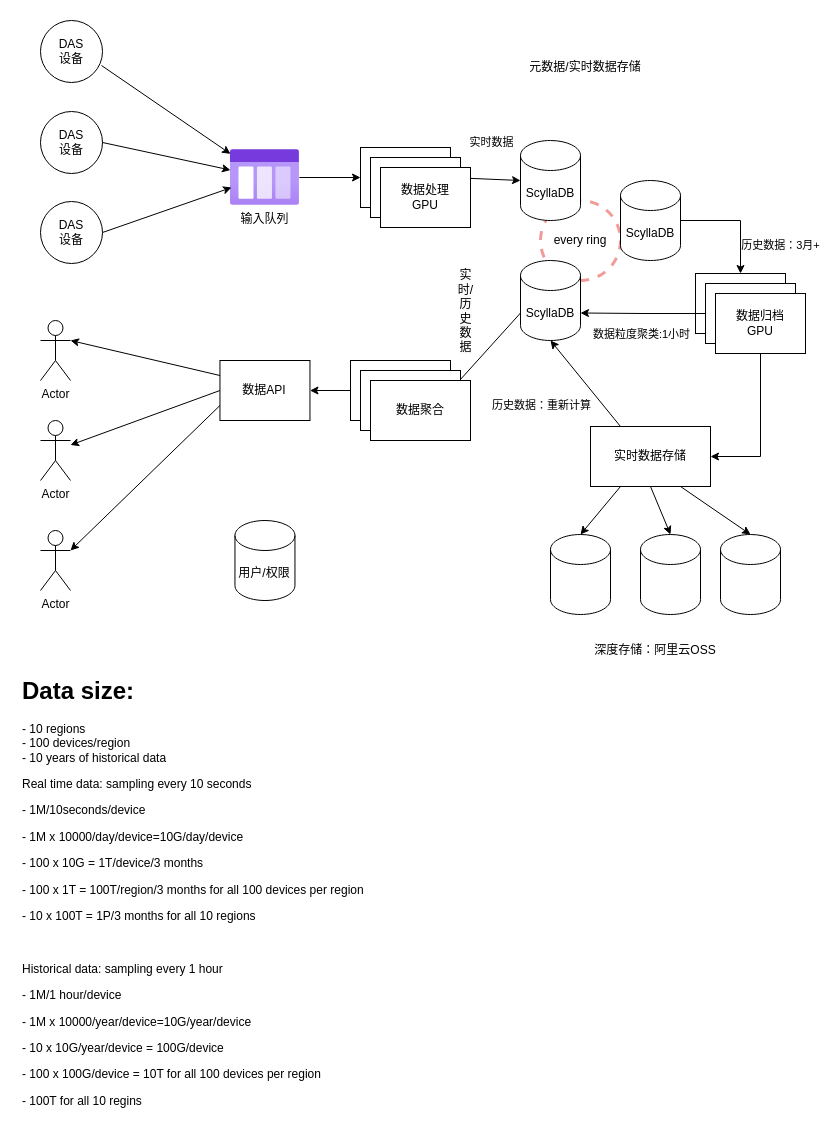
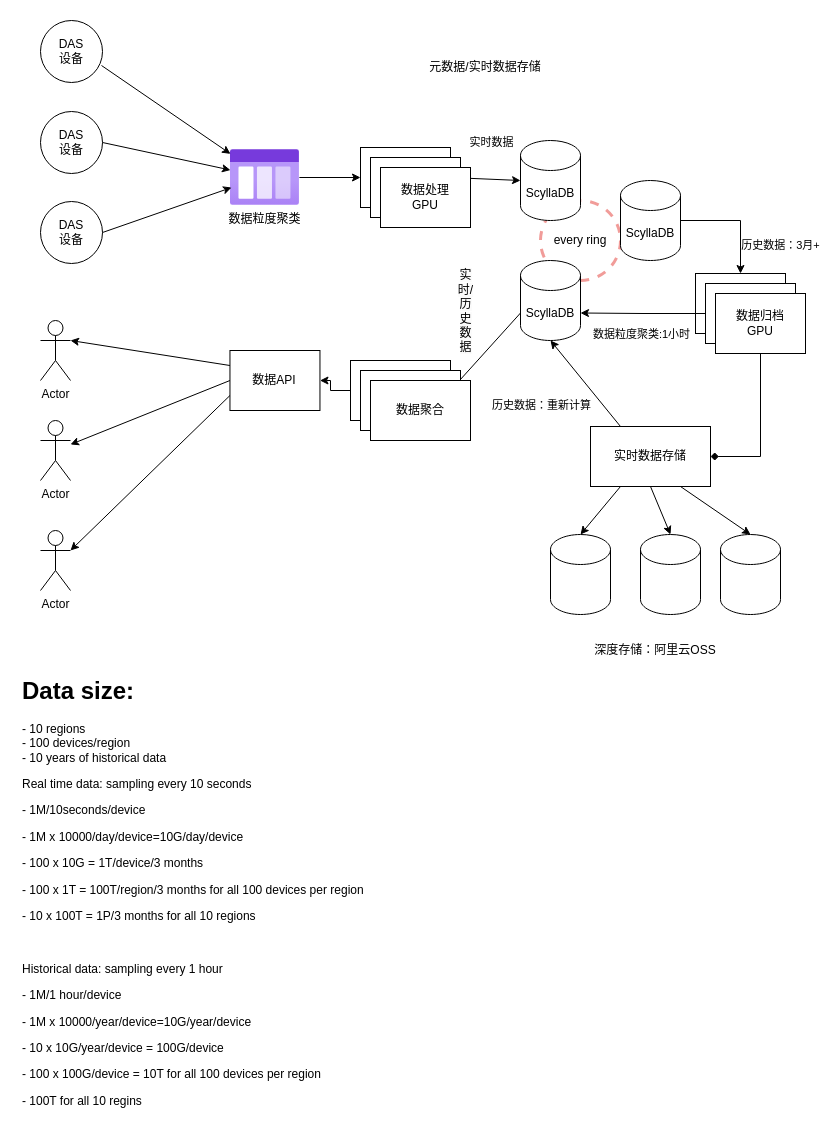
node "元数据/实时数据存储": moved (586, 68) -> (486, 68)
node "输入队列": label "输入队列" -> "数据粒度聚类"
node "数据API": moved (265, 391) -> (275, 381)
edge "数据归档 GPU" -> "实时数据存储": arrowhead classic -> diamond
node "用户/权限": removed
